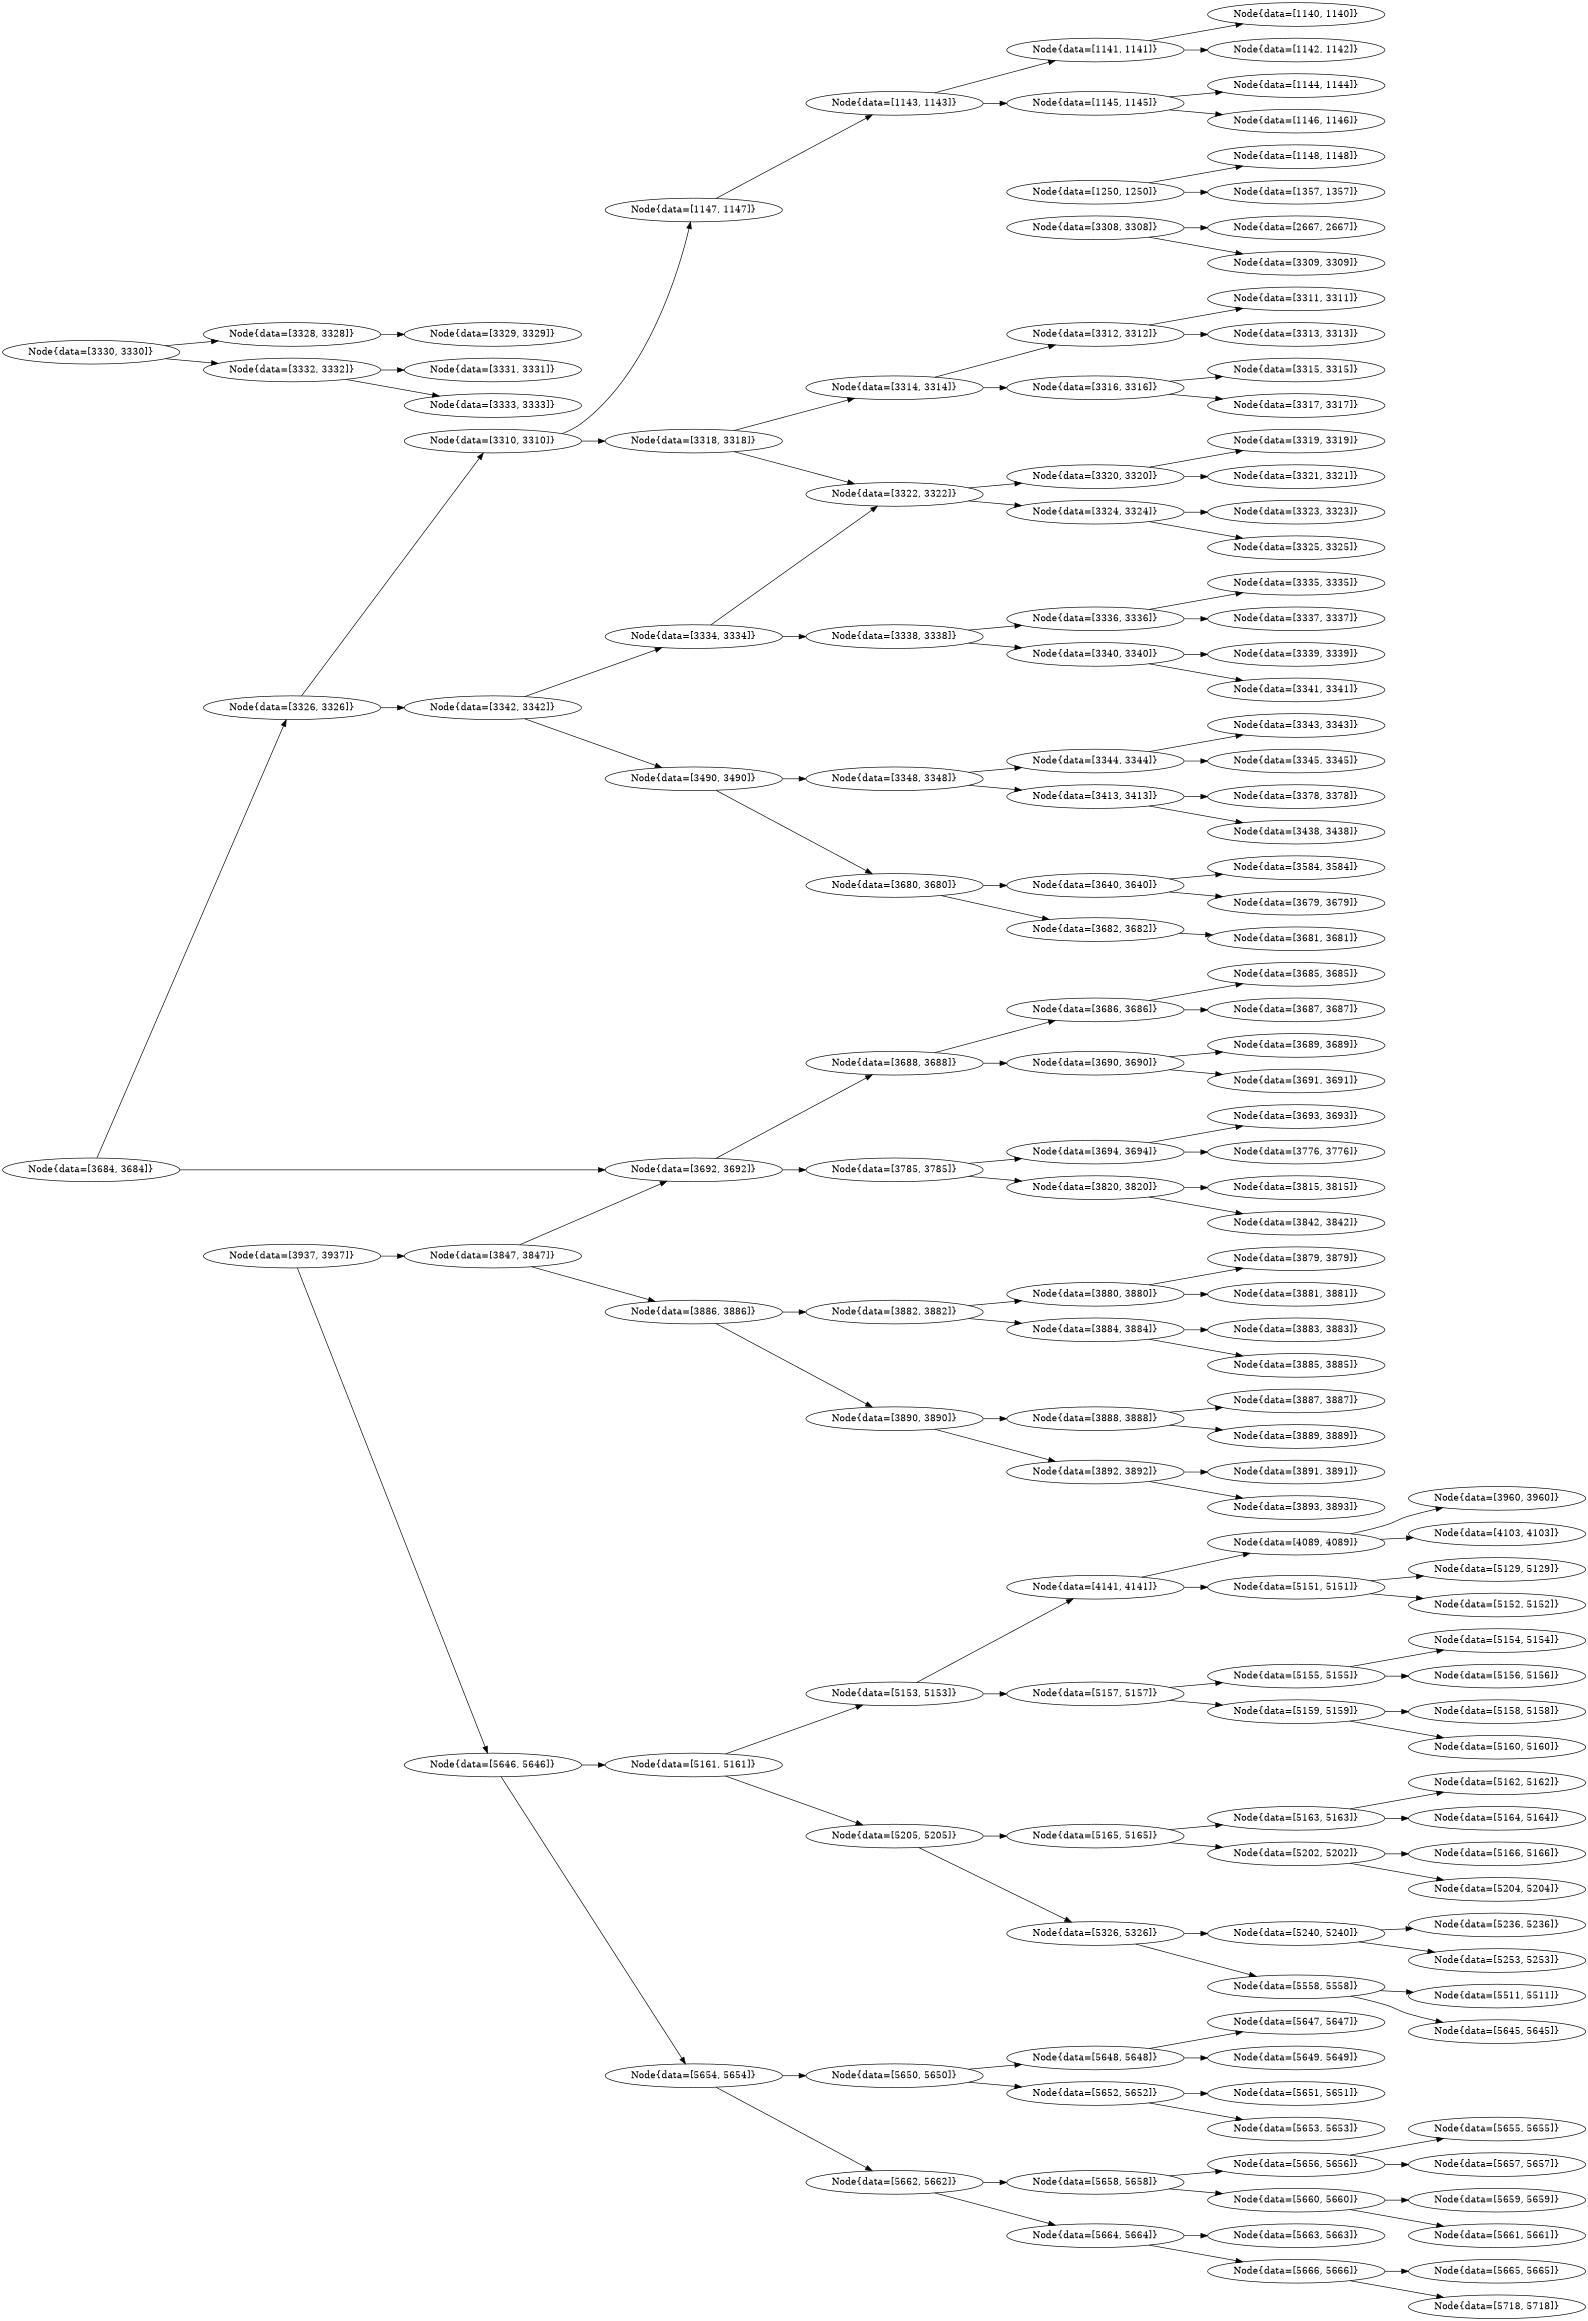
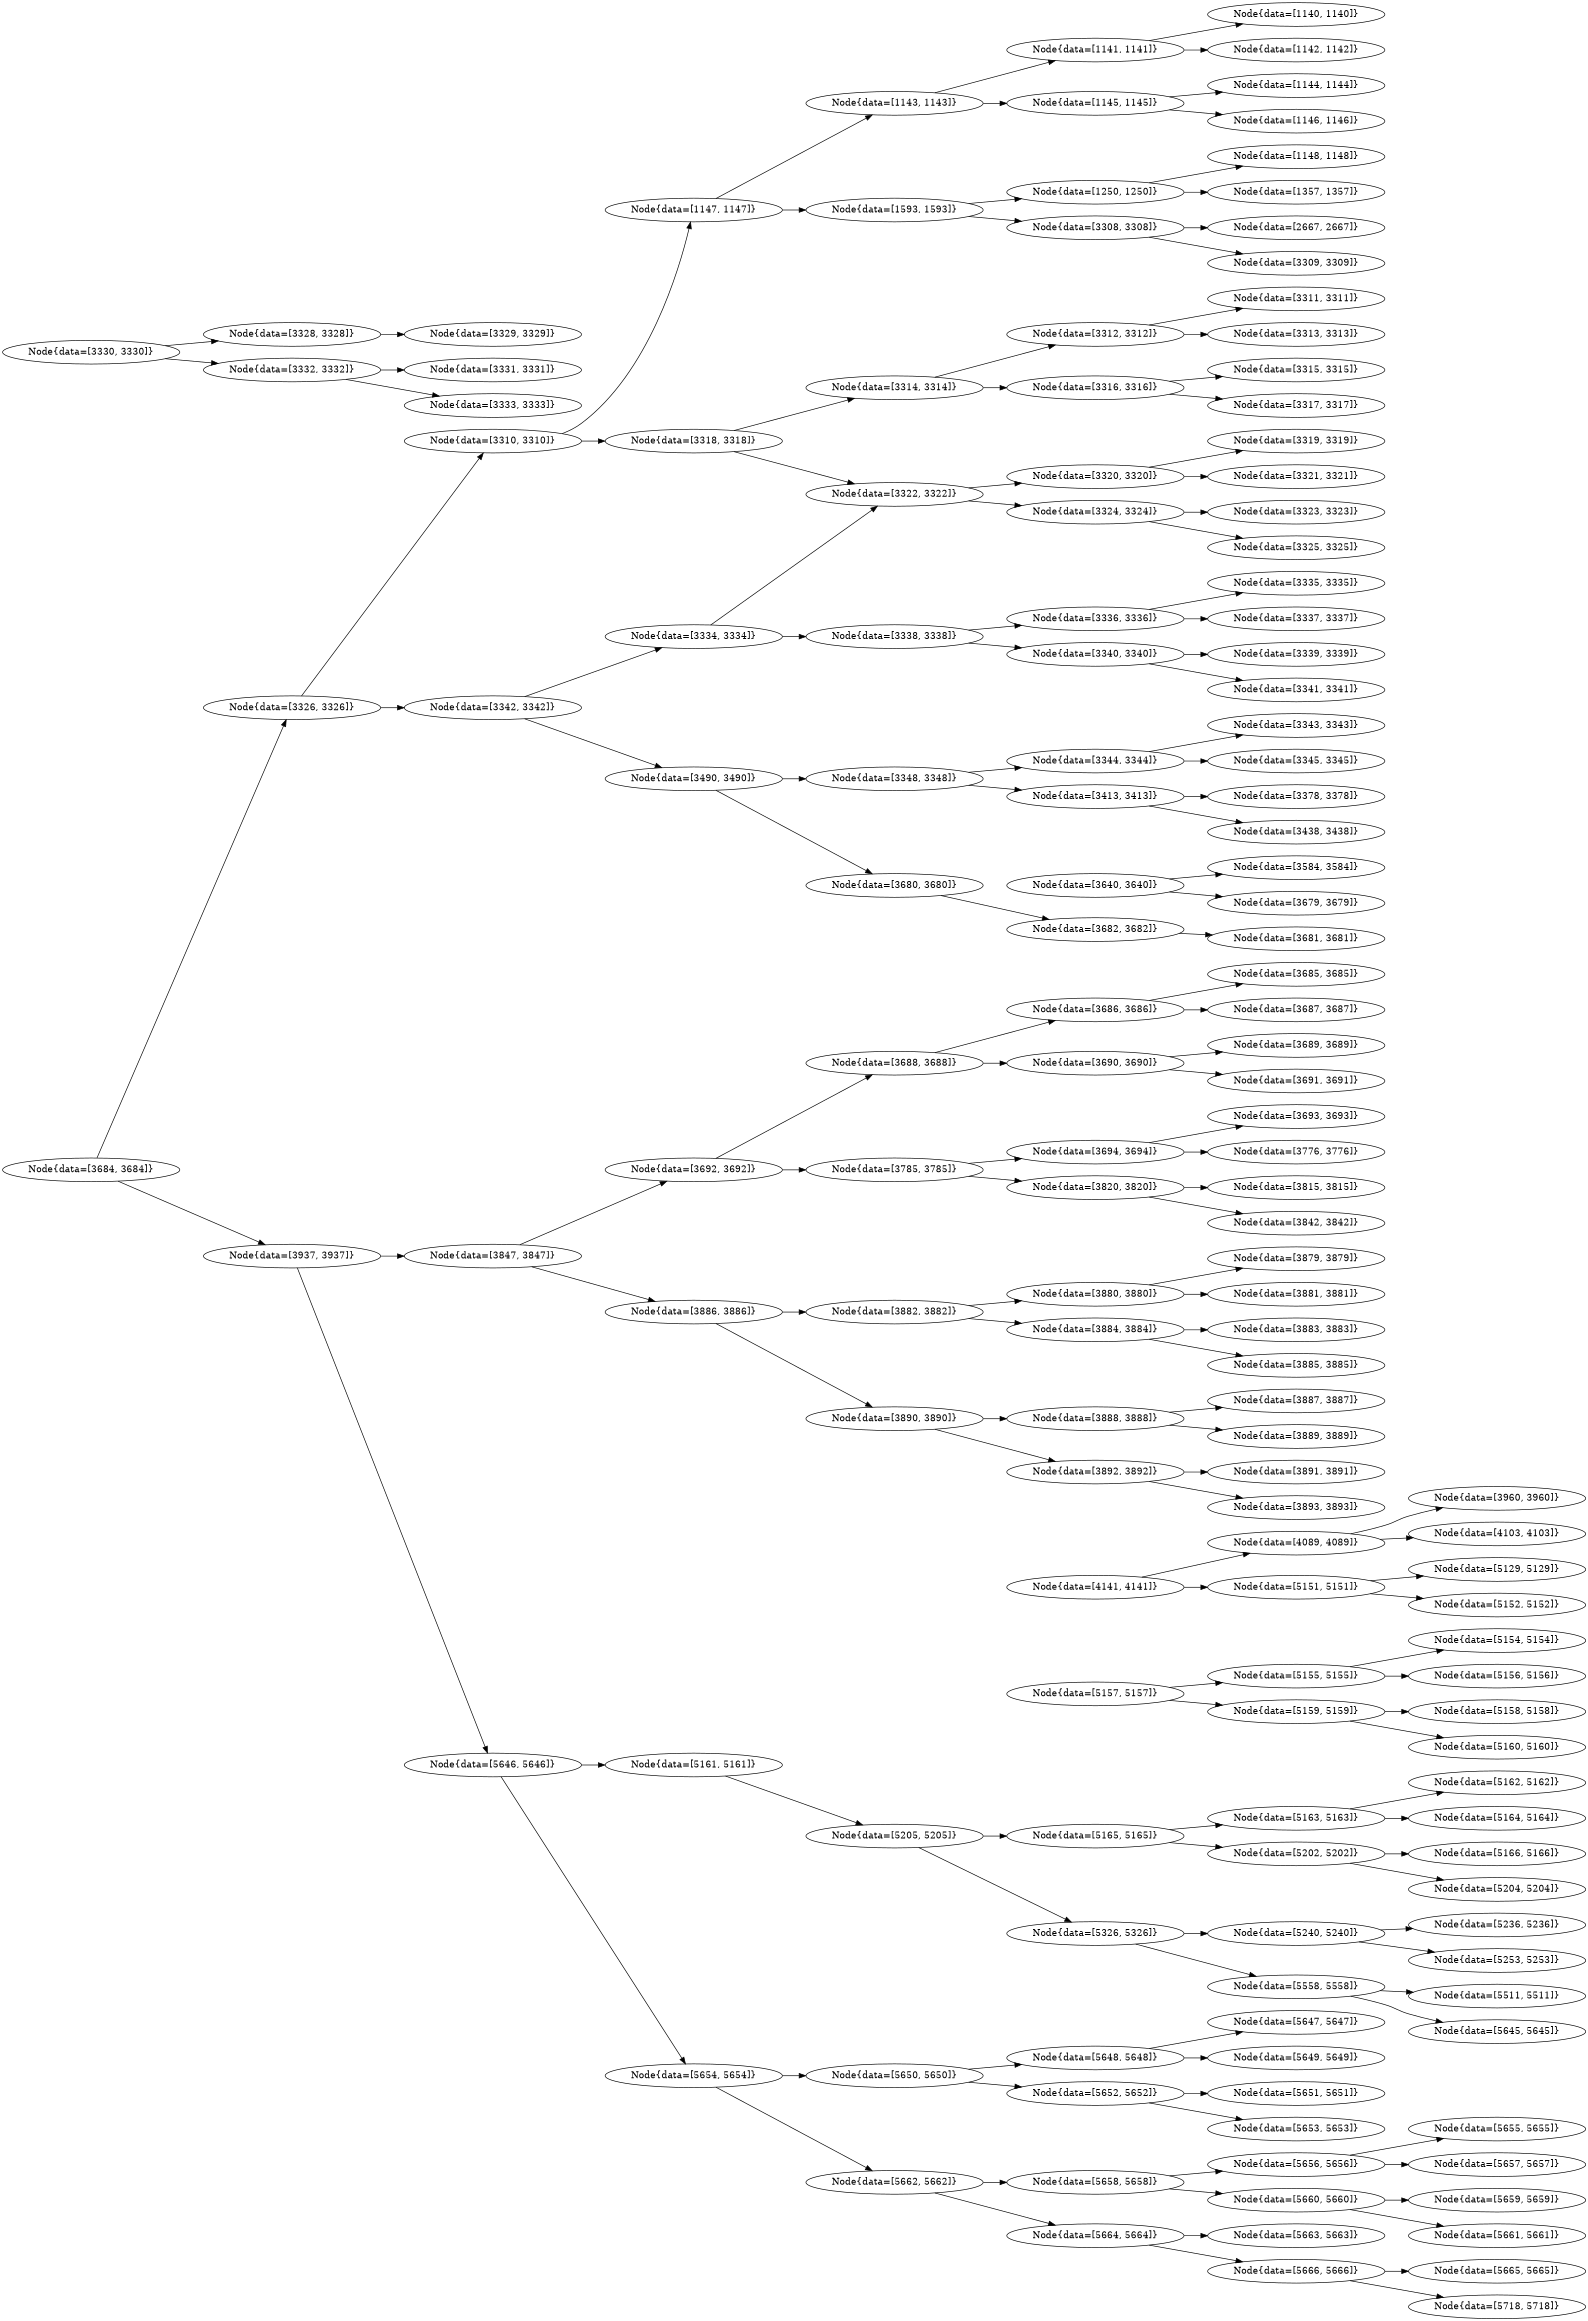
node "Node{data=[1593, 1593]}": added
edge "Node{data=[3680, 3680]}" -> "Node{data=[3640, 3640]}": removed
edge "Node{data=[3684, 3684]}" -> "Node{data=[3692, 3692]}": now "Node{data=[3684, 3684]}" -> "Node{data=[3937, 3937]}"
node "Node{data=[5153, 5153]}": removed
